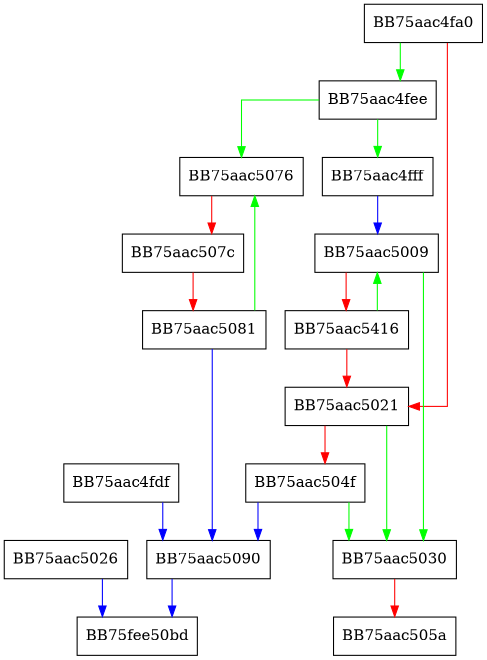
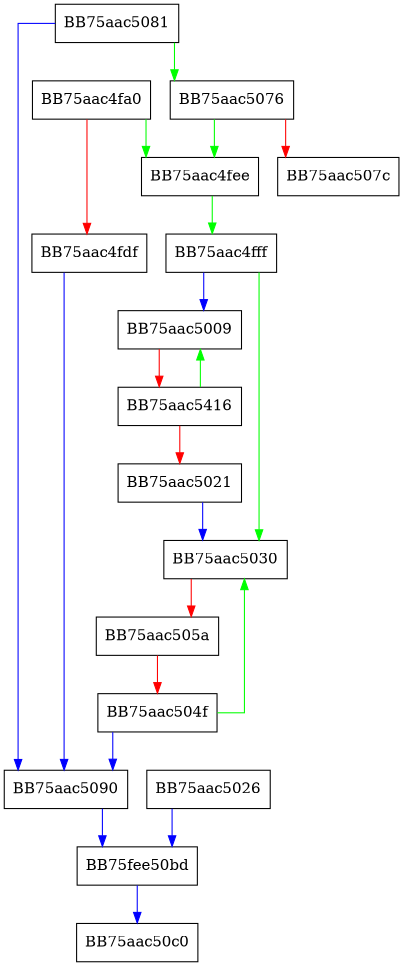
edge "BB75aac4fee" -> "BB75aac5076": reversed
edge "BB75aac4fa0" -> "BB75aac5021": now "BB75aac4fa0" -> "BB75aac4fdf"
edge "BB75aac507c" -> "BB75aac5081": removed
edge "BB75aac5009" -> "BB75aac5030": now "BB75aac4fff" -> "BB75aac5030"
edge "BB75aac5021" -> "BB75aac504f": now "BB75aac505a" -> "BB75aac504f"
edge "BB75aac5021" -> "BB75aac5030": color green -> blue
node "BB75aac50c0": added
